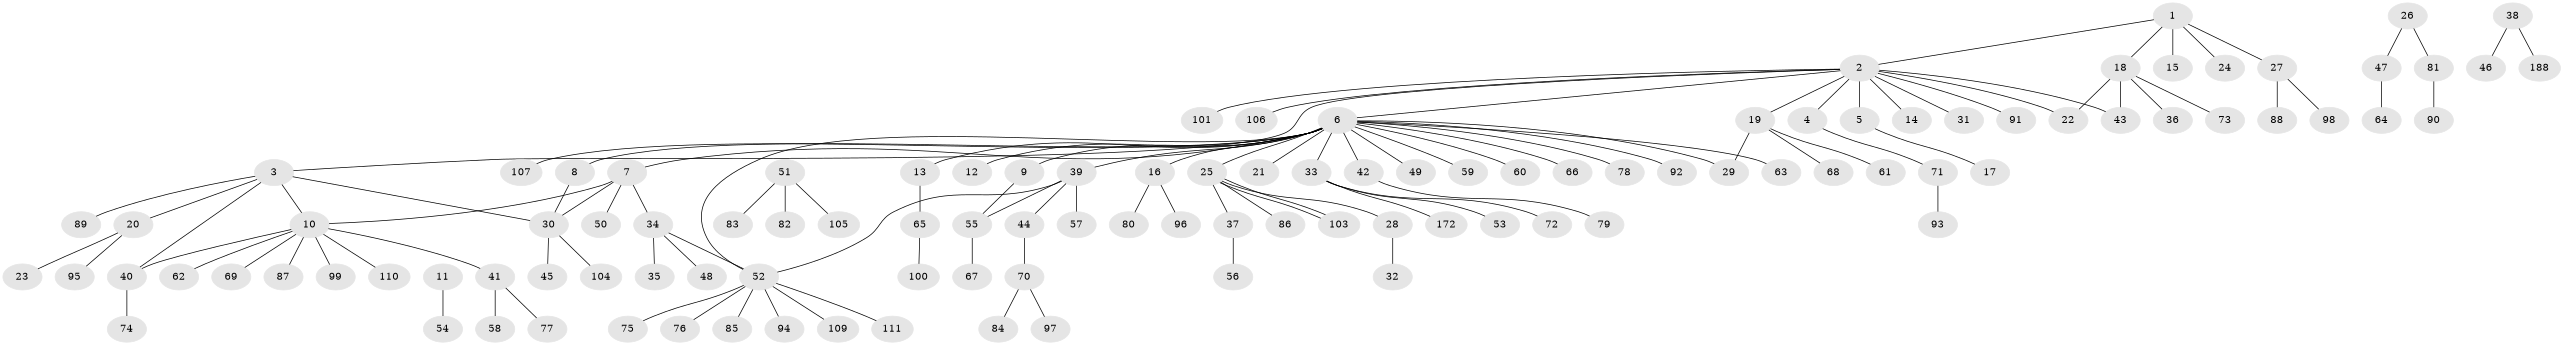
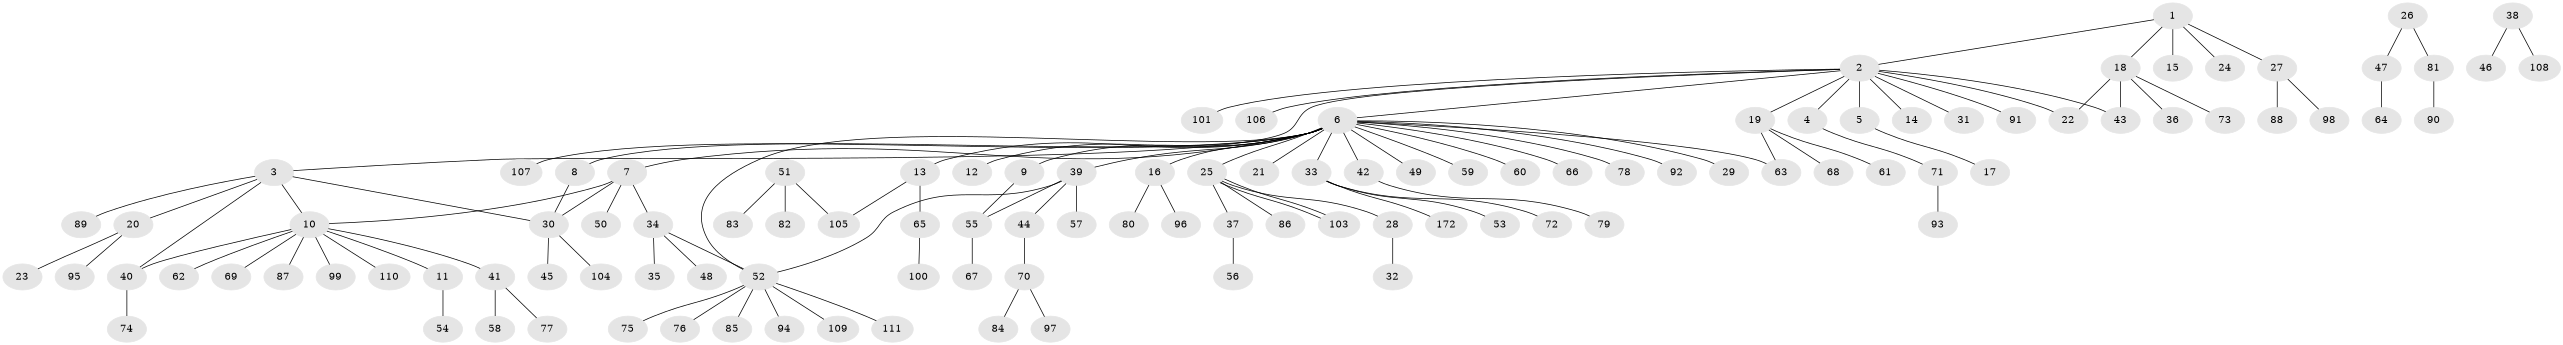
node "188": label "188" -> "108"
edge "19" -- "29": now "19" -- "63"
edge "13" -- "105": added
edge "10" -- "11": added
